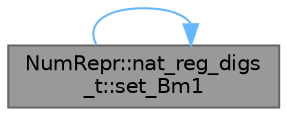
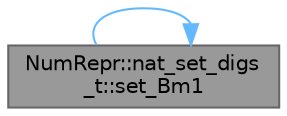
node "NumRepr::nat_reg_digs _t::set_Bm1": label "NumRepr::nat_reg_digs _t::set_Bm1" -> "NumRepr::nat_set_digs _t::set_Bm1"
